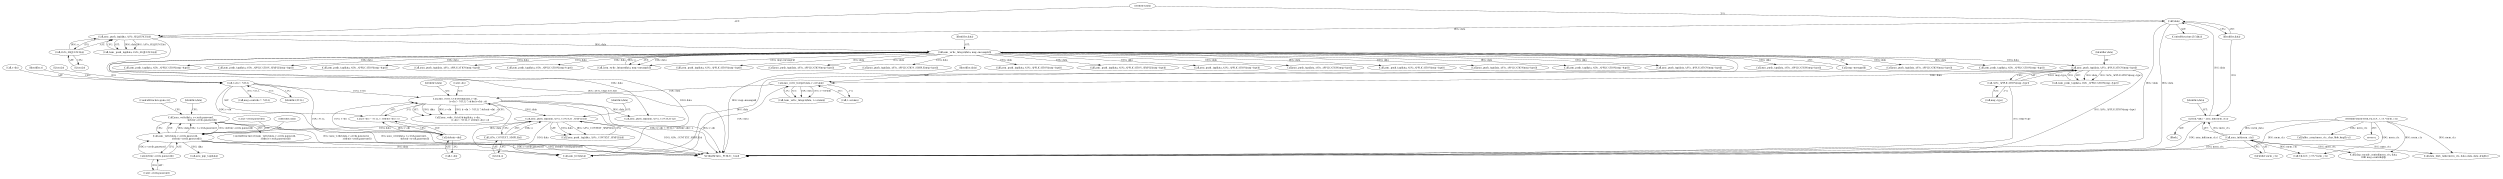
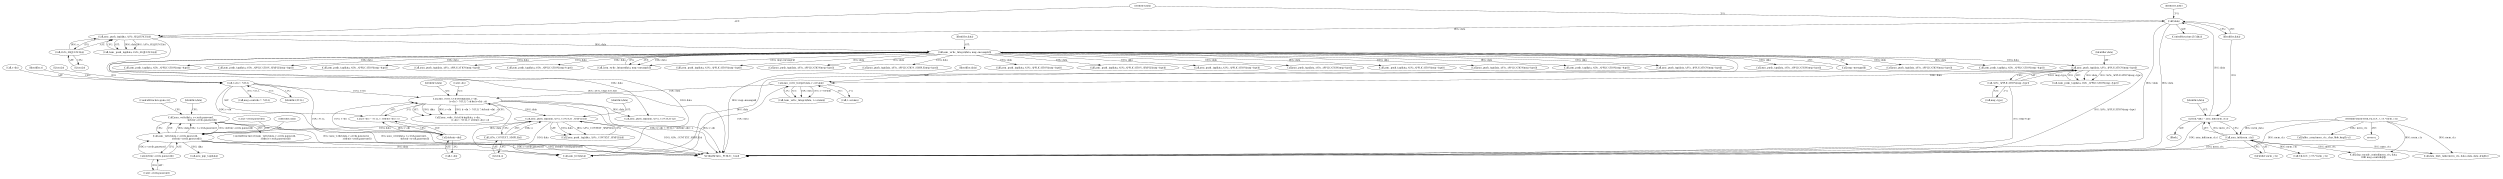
node "(Identifier,false)": added
edge "(Call,!asn1_write_Integer(data, msg->messageid))" -> "(Call,asn1_write_Integer(data, msg->messageid))": label "DDG: 0" -> "CFG: "
edge "(Literal,*data = asn1_init(mem_ctx))" -> "(Call,asn1_init(mem_ctx))": added, label "CFG:"
edge "(MethodParameterIn,TALLOC_CTX *mem_ctx)" -> "(Call,TALLOC_CTX *mem_ctx)": removed, label "DDG: mem_ctx"
